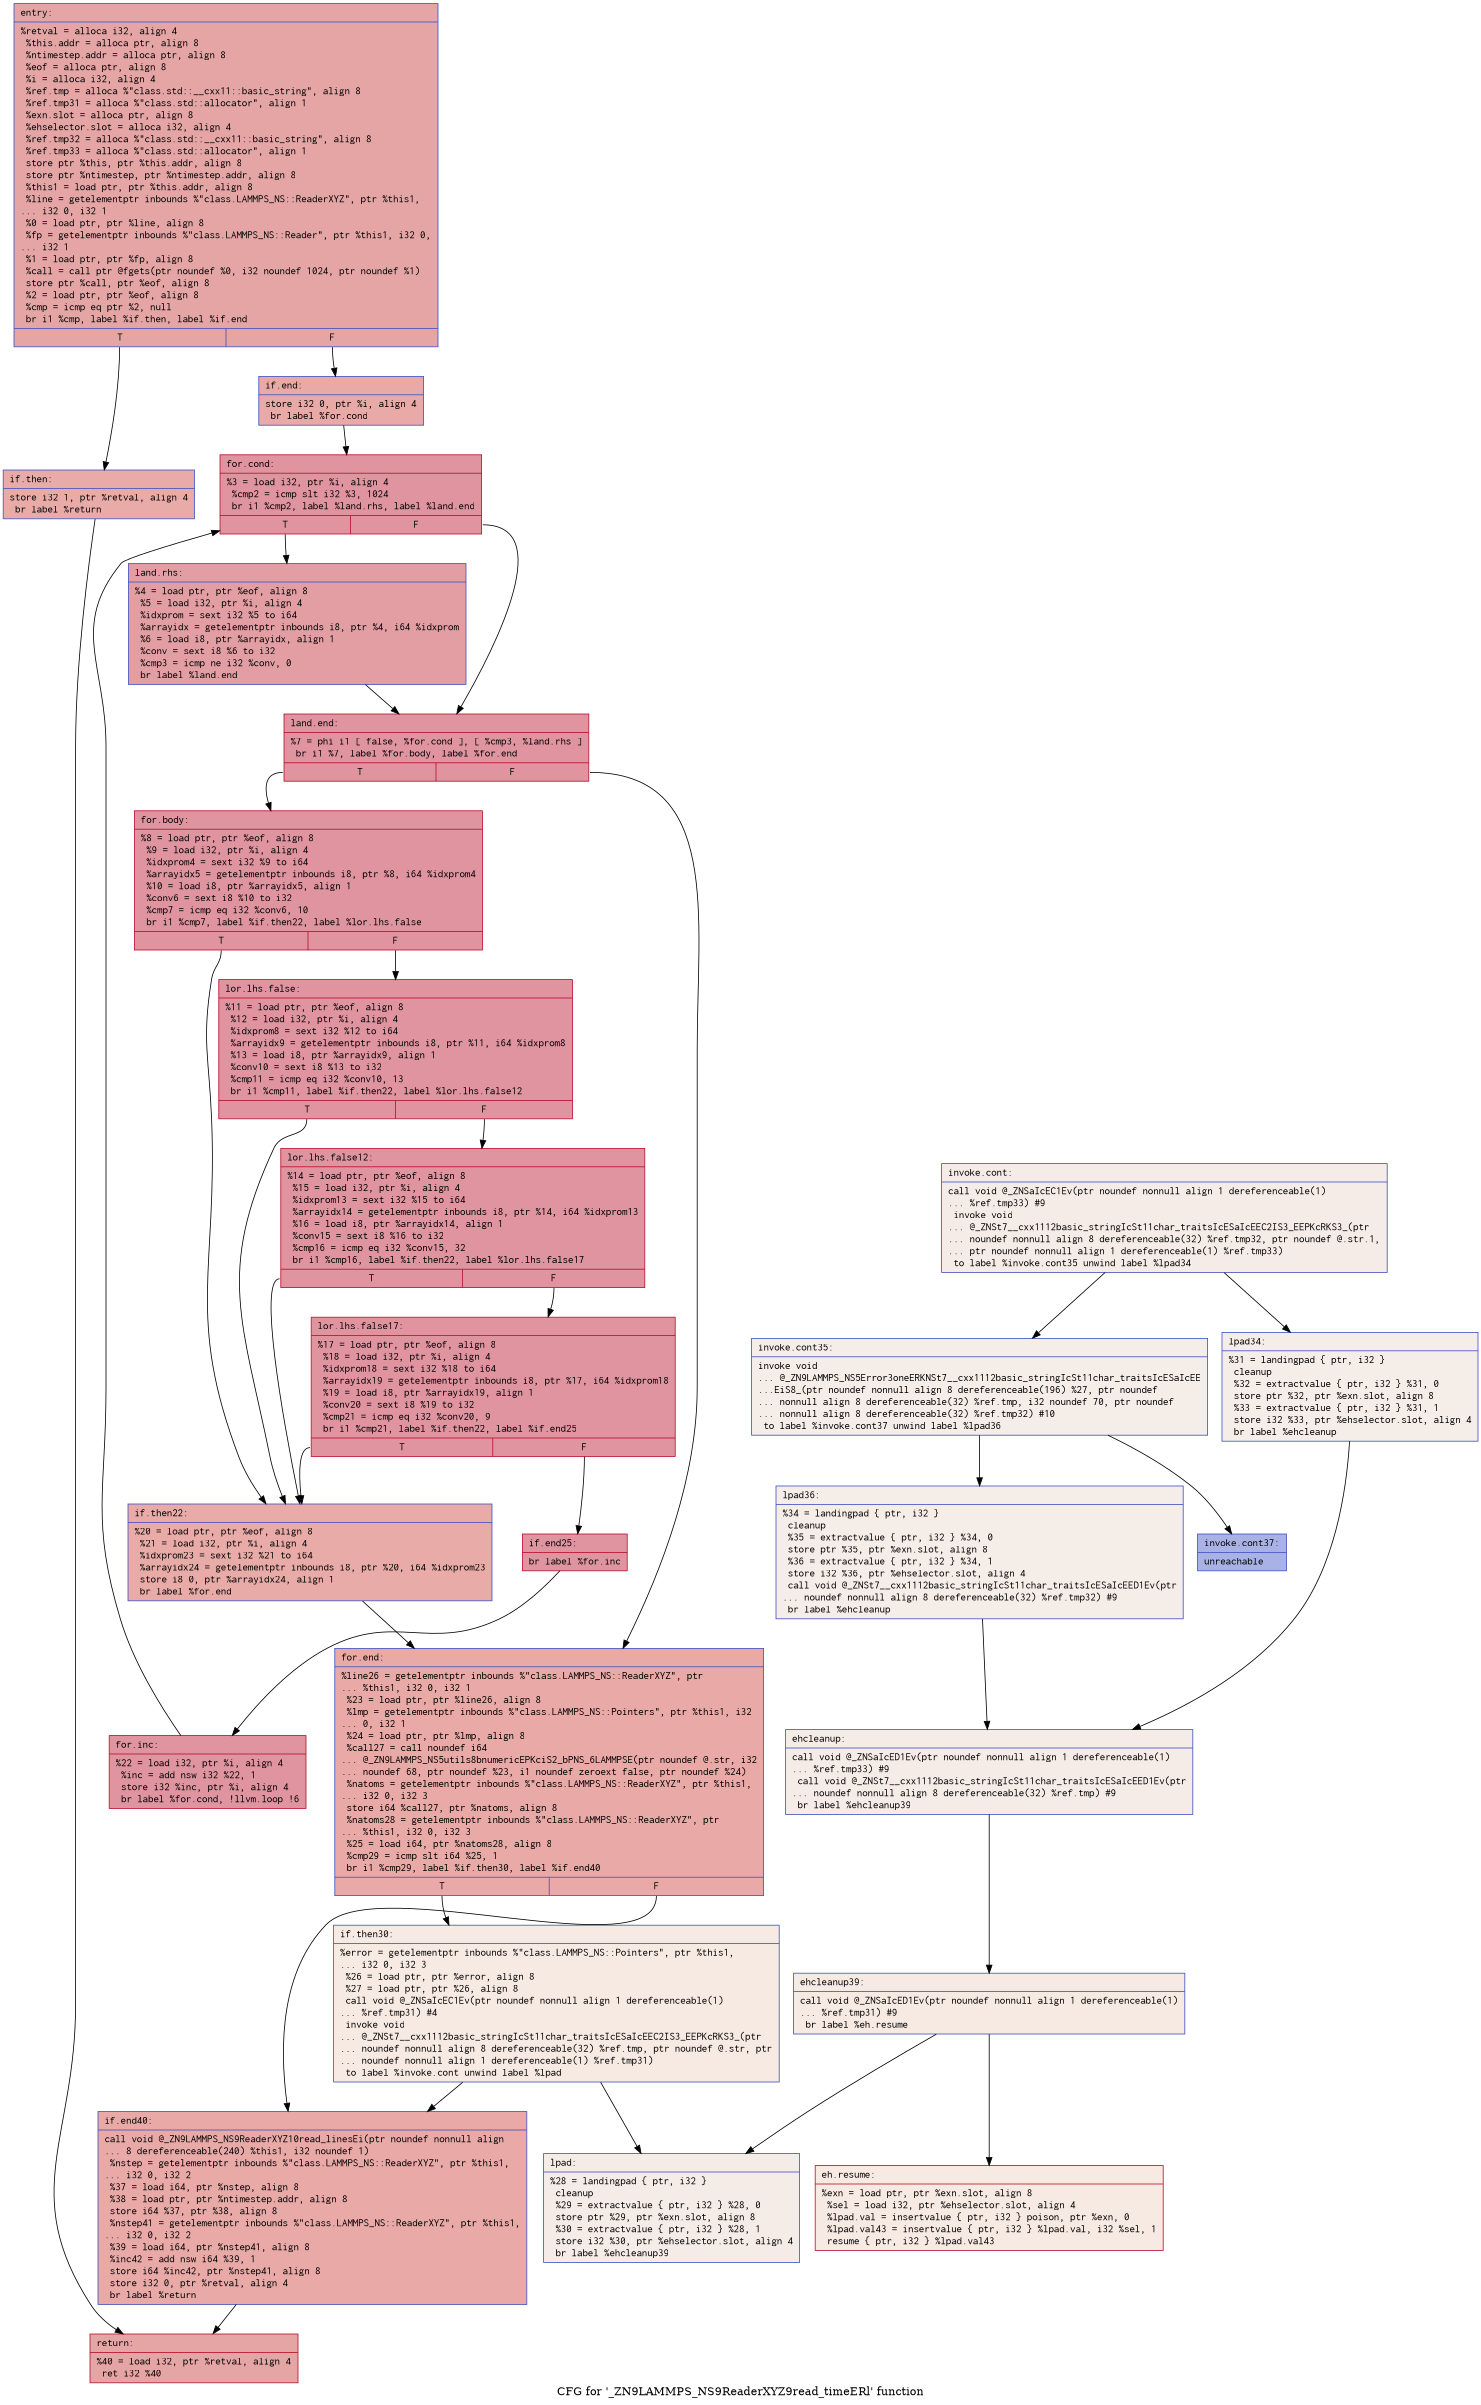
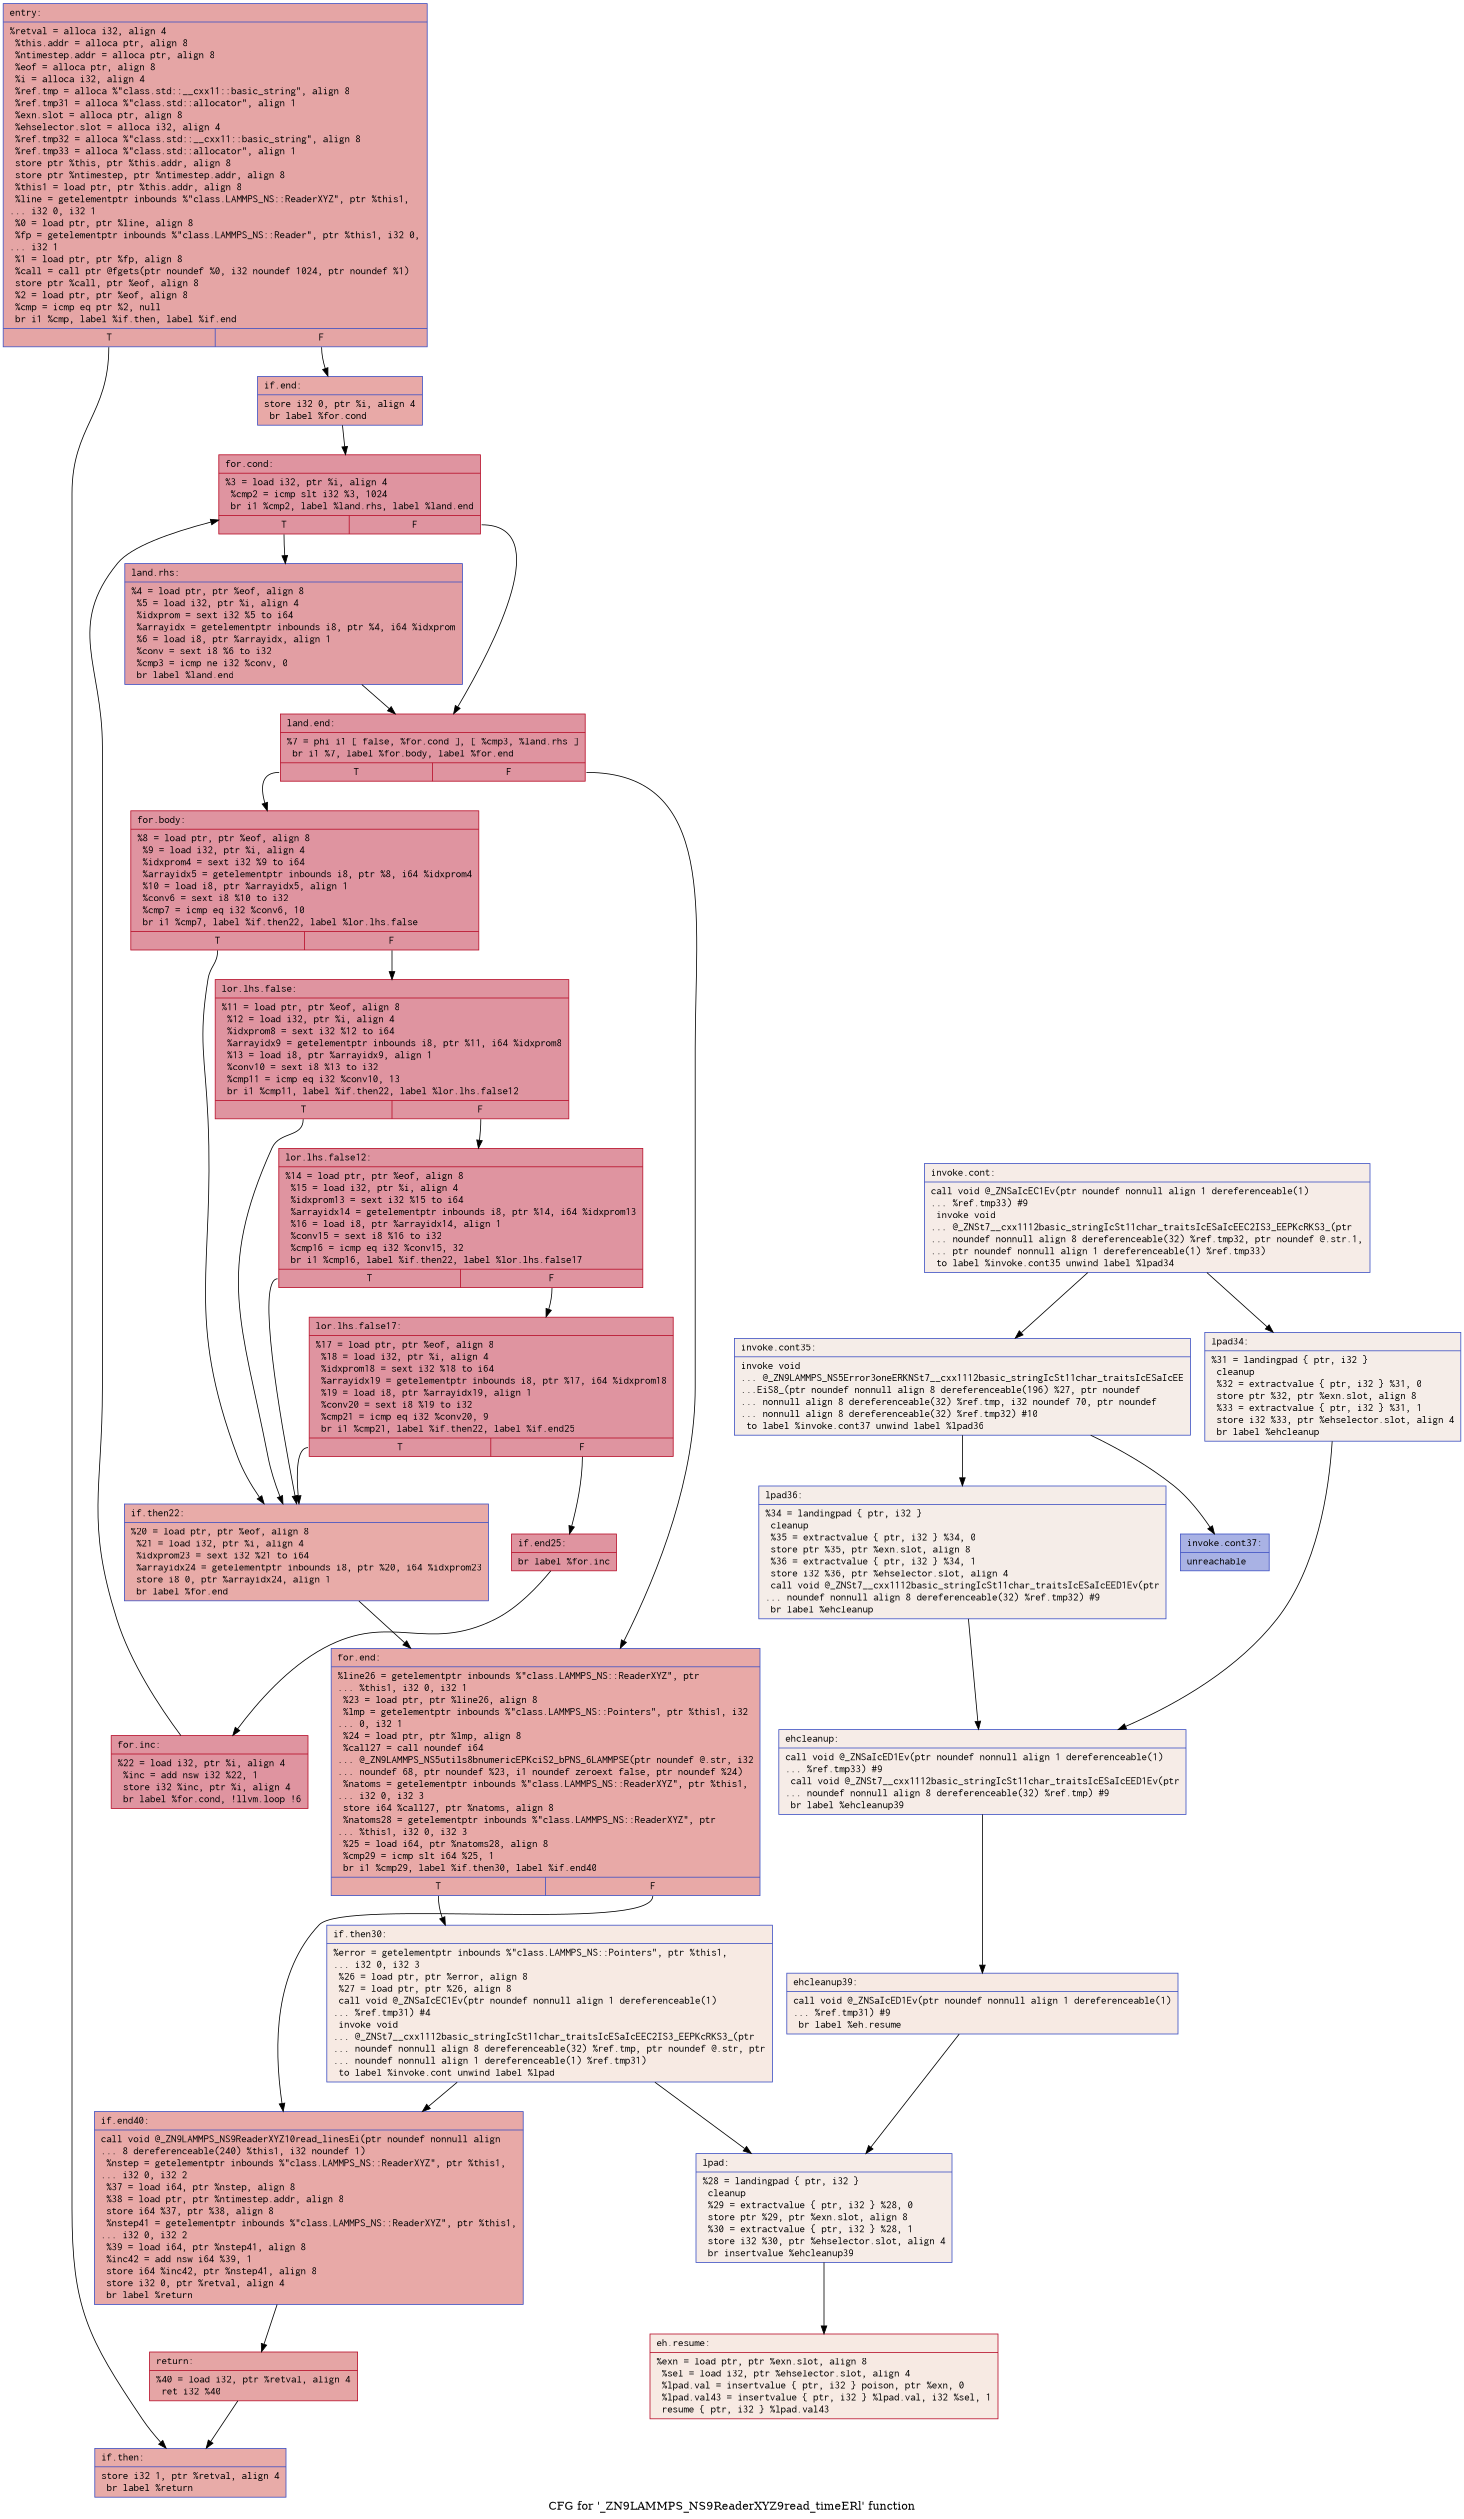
edge "if.then:" -> "return:": reversed
edge "ehcleanup39:" -> "eh.resume:": now "lpad:" -> "eh.resume:"
node "lpad:": text "br label %ehcleanup39" -> "br insertvalue %ehcleanup39"
